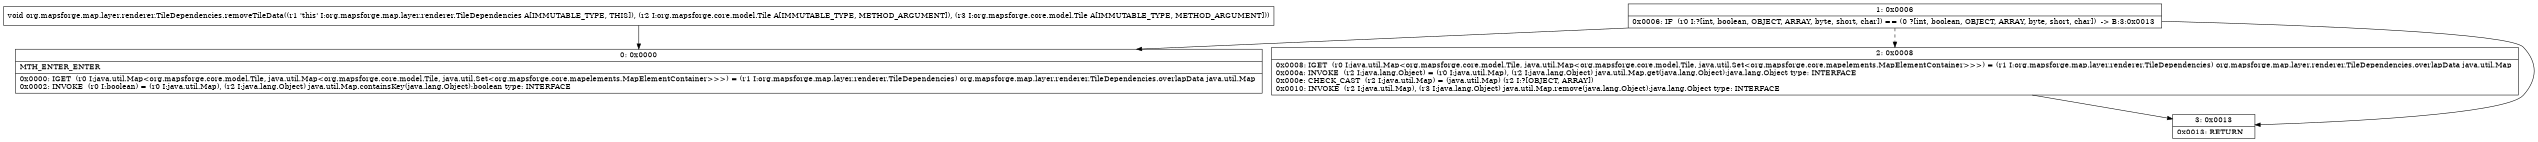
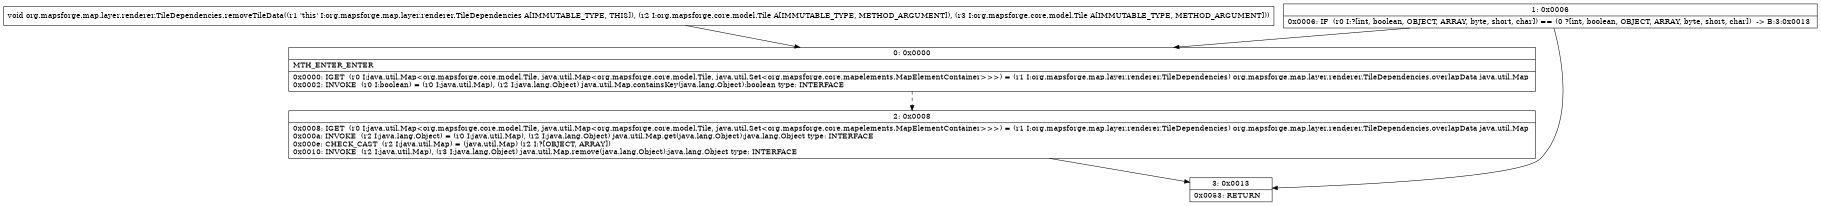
edge "1: 0x0006" -> "2: 0x0008": now "0: 0x0000" -> "2: 0x0008"
node "3: 0x0013": text "0x0013: RETURN" -> "0x0053: RETURN"
